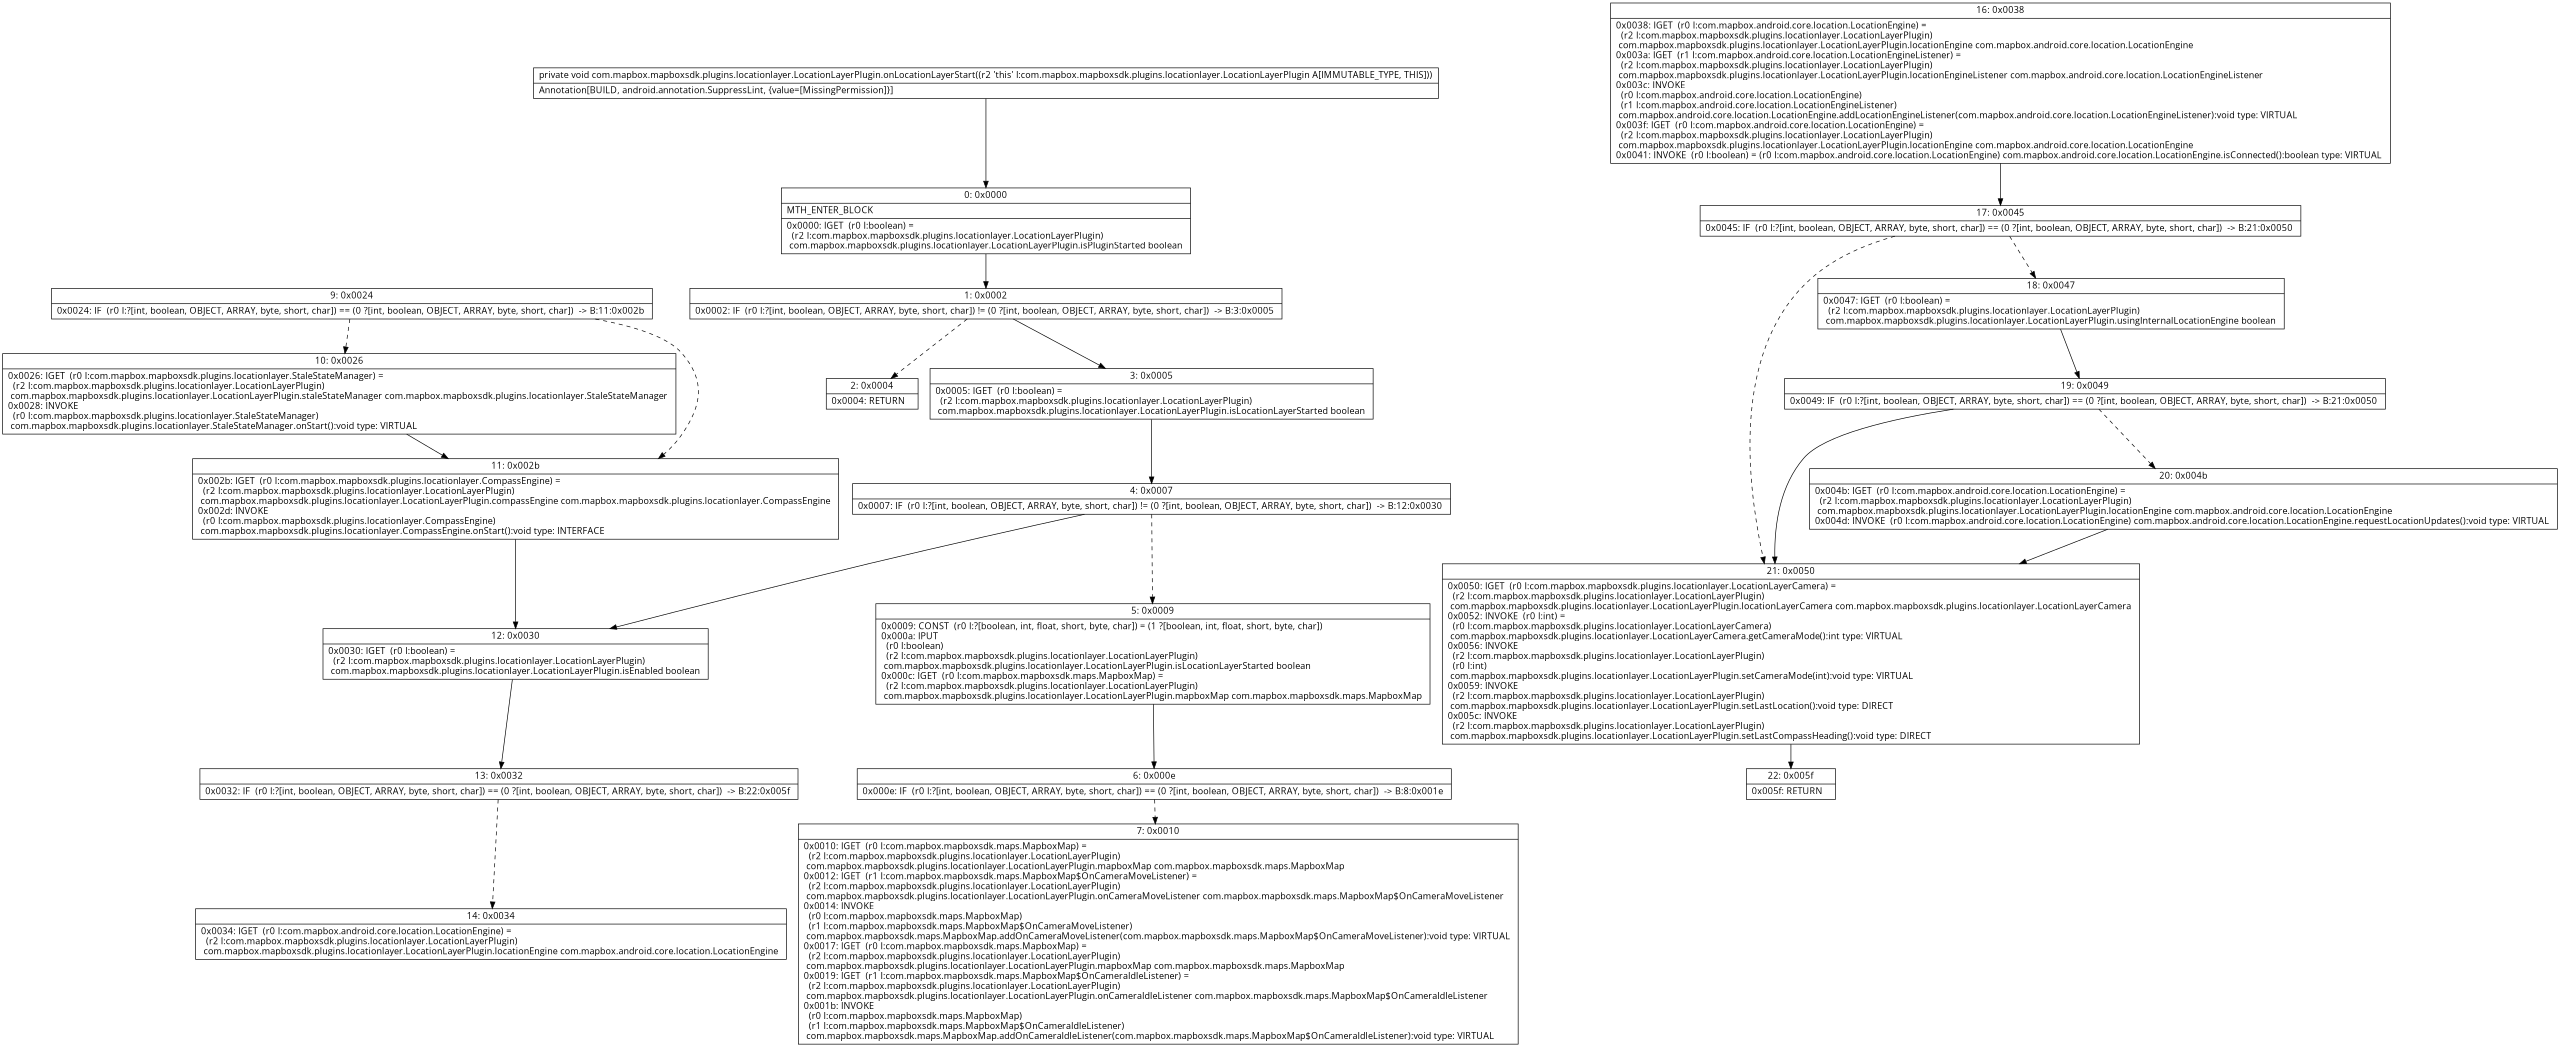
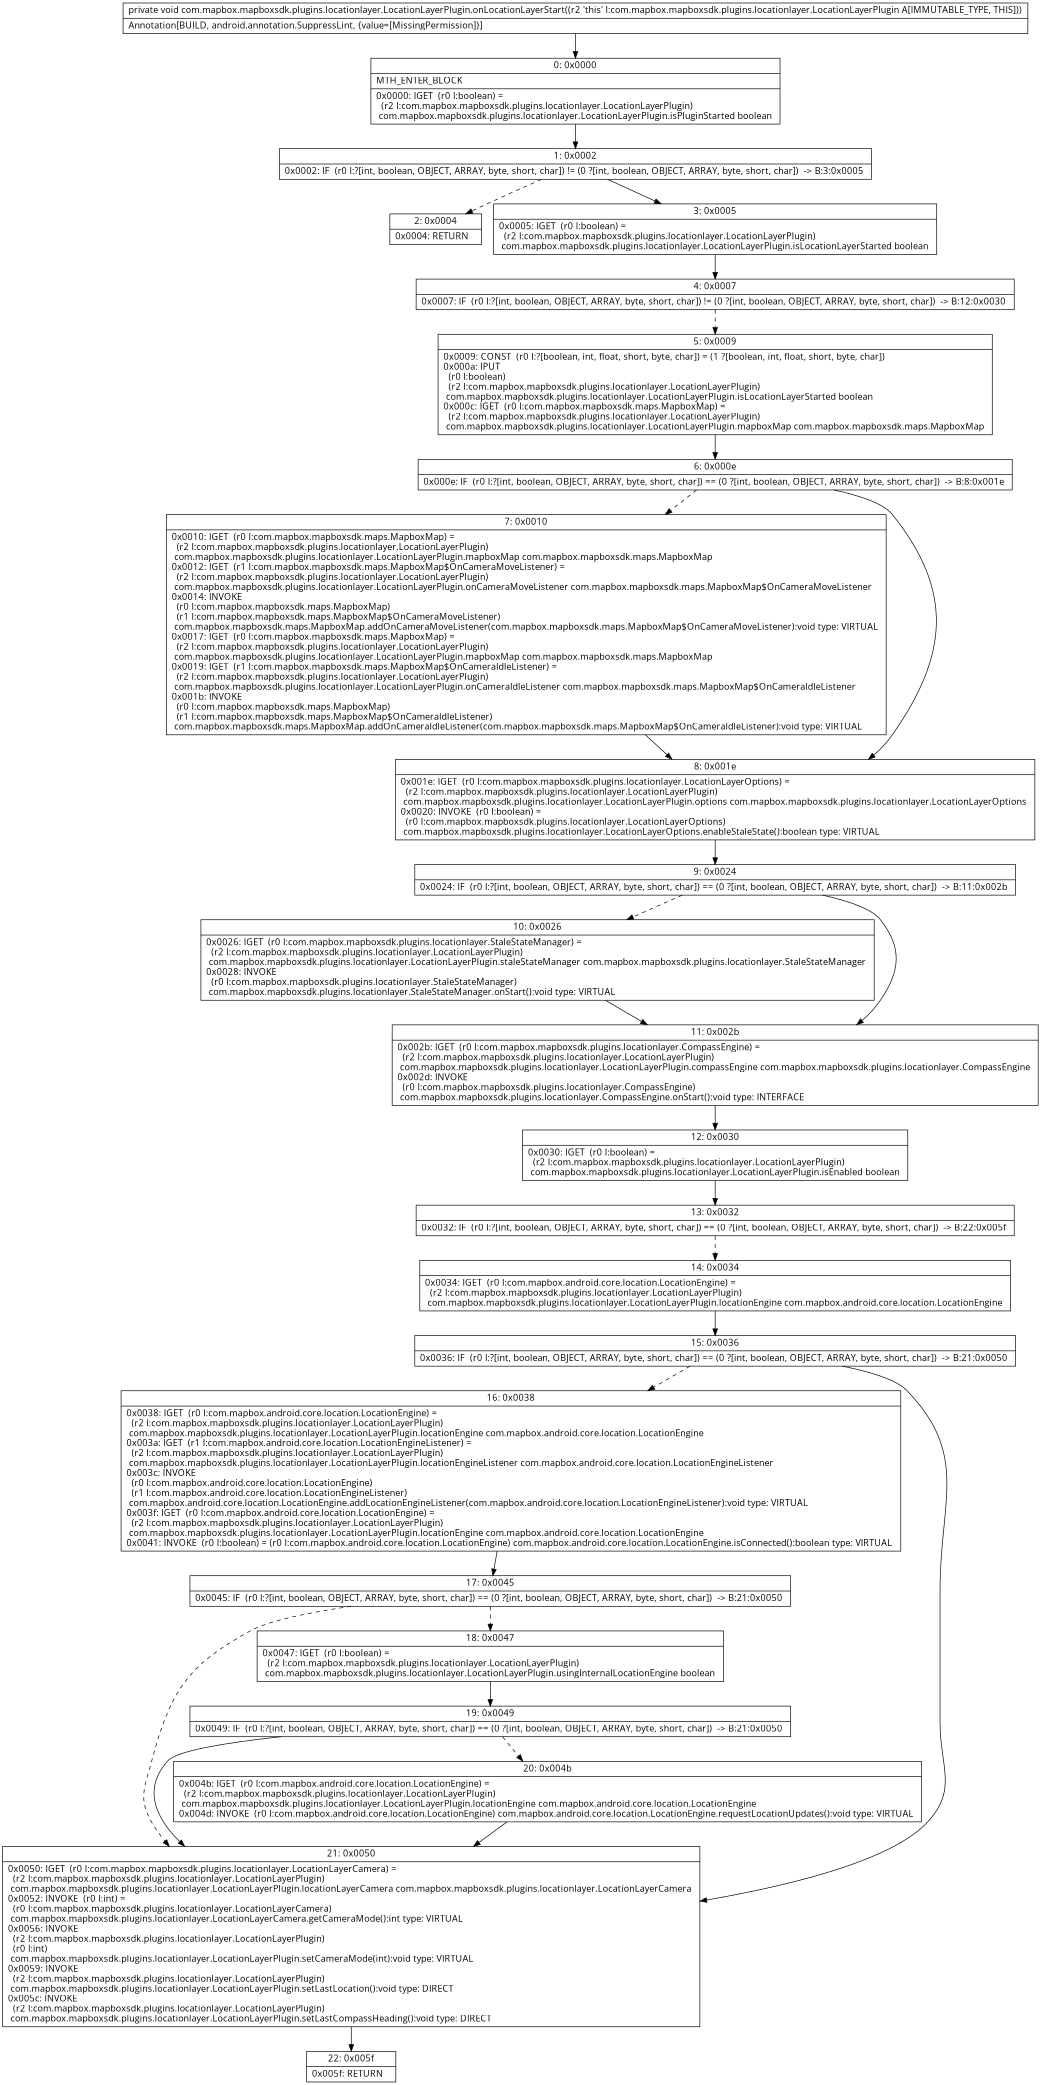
edge "9: 0x0024" -> "11: 0x002b": style dashed -> solid
edge "4: 0x0007" -> "12: 0x0030": removed
node "8: 0x001e": added
node "15: 0x0036": added
